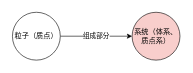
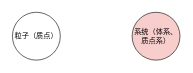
edge "粒子（质点）" -> "系统（体系、质点系）": removed, label "组成部分"
